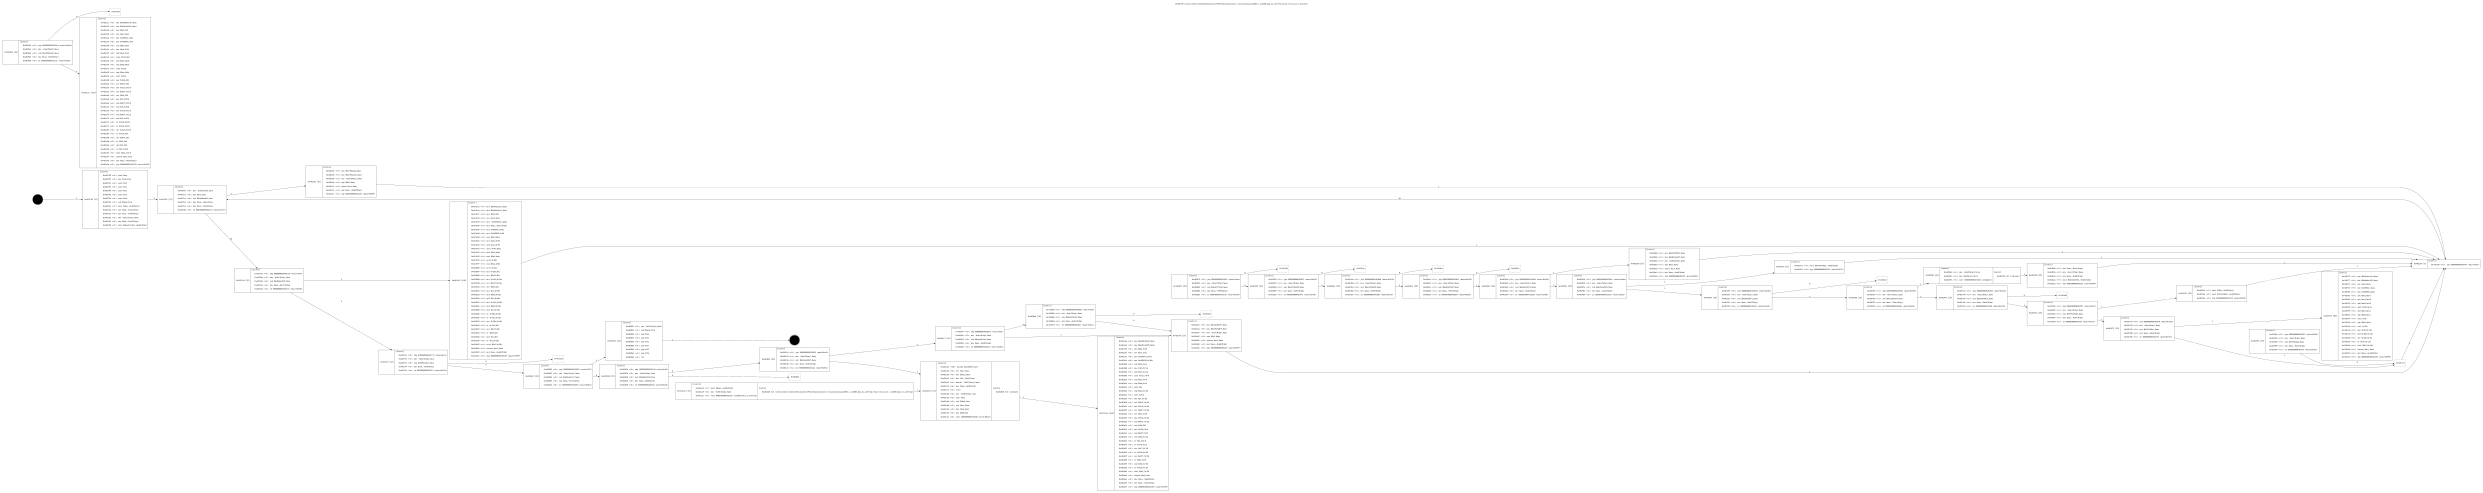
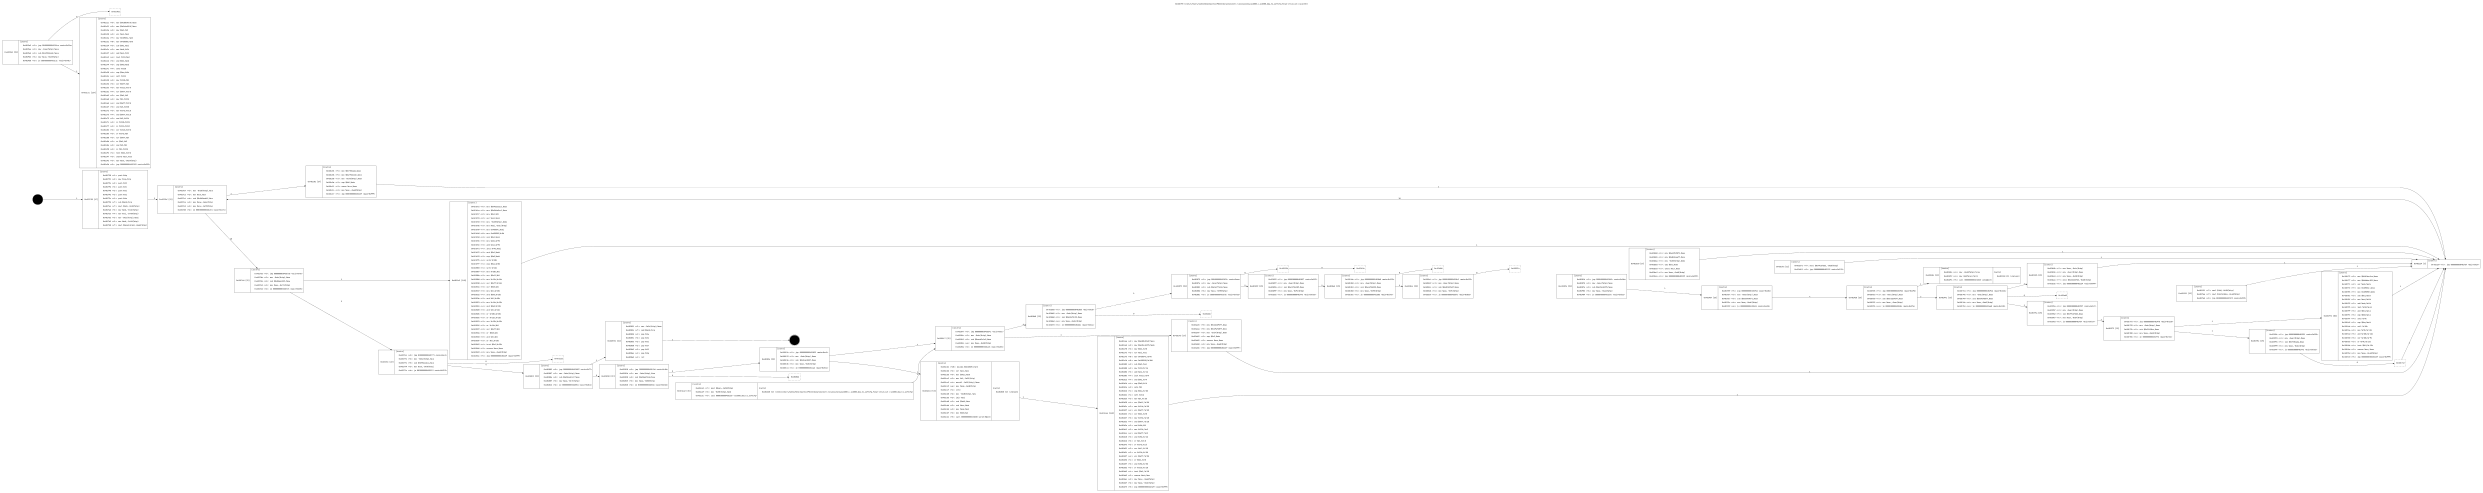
edge "0x401892 [25]" -> "0x401f4e": now "0x401f36" -> "0x401f4e"
edge "0x401b8e [13]" -> "0x401b9b [21]": now "0x401941 [25]" -> "0x401b9b [21]"
node "0x401bcb": removed
edge "0x401f72 [83]" -> "0x402129 [5]": added, label "1"
edge "0x4018f6 [25]" -> "0x401d7a [12]": removed, label "1"
node "0x4018dd [25]": removed
edge "0x40195a [25]" -> "0x401f5f [19]": removed, label "1"
edge "0x401860 [25]" -> "0x401a45 [27]": now "0x401860 [25]" -> "0x401879 [25]"
edge "0x401973 [25]" -> "0x401f42": now "0x401973 [25]" -> "0x40198c [25]"
edge "0x401ca2 [15]" -> "0x401cb1 [53]": now "0x401ca2 [15]" -> "0x401847 [25]"
edge "0x401ce6 [148]" -> "0x402129 [5]": added, label "1"
